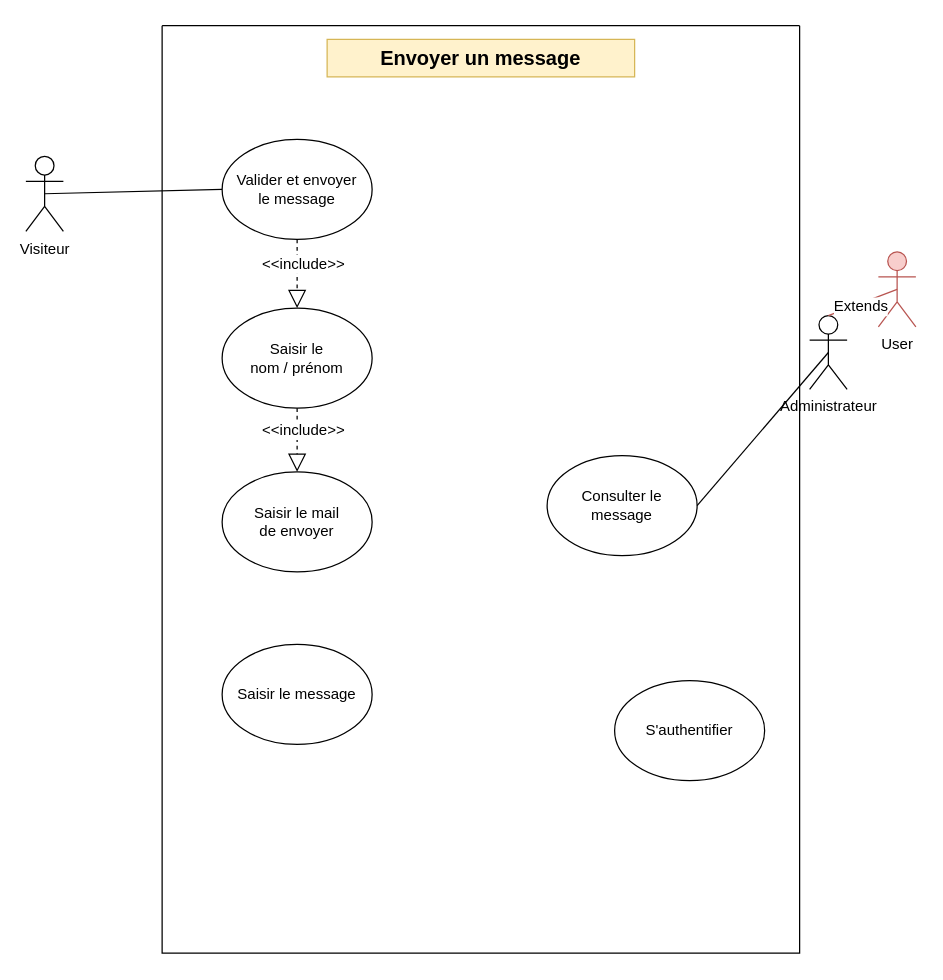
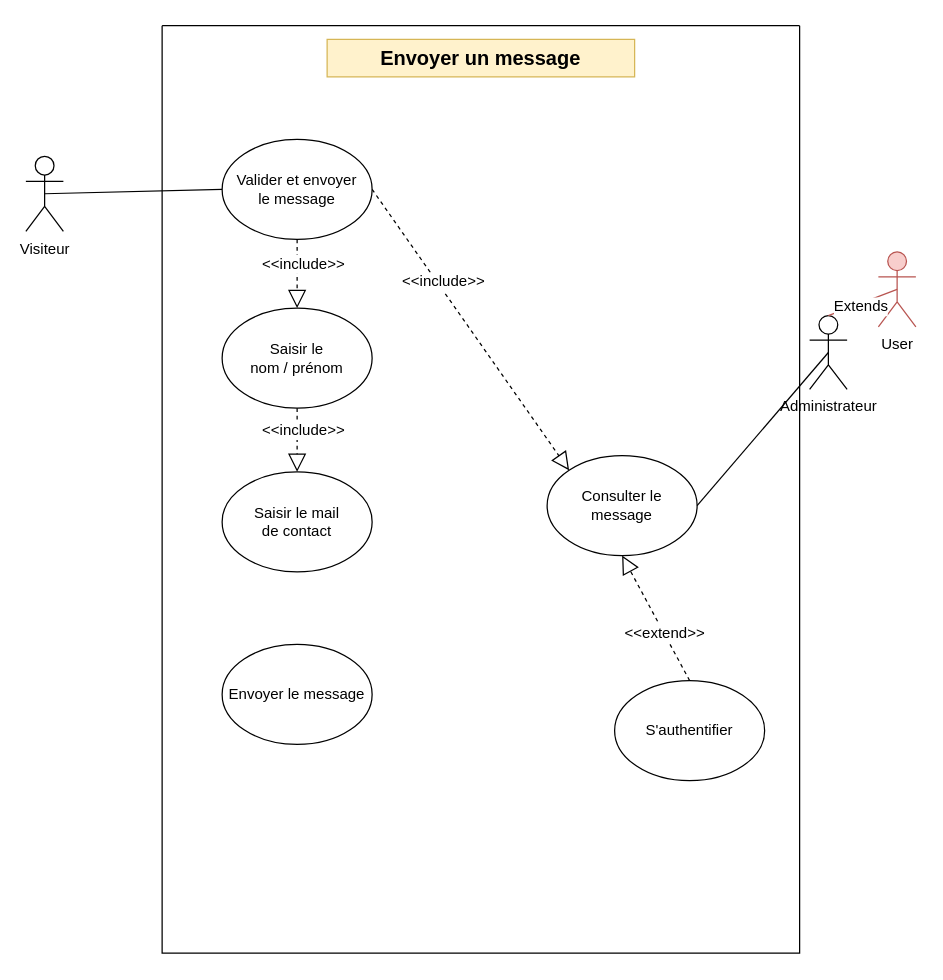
edge "Valider et envoyer le message" -> "Consulter le message": added, label "<<include>>"
node "Saisir le mail de envoyer": label "Saisir le mail de envoyer" -> "Saisir le mail de contact"
edge "S'authentifier" -> "Consulter le message": added, label "<<extend>>"
node "Saisir le message": label "Saisir le message" -> "Envoyer le message"
